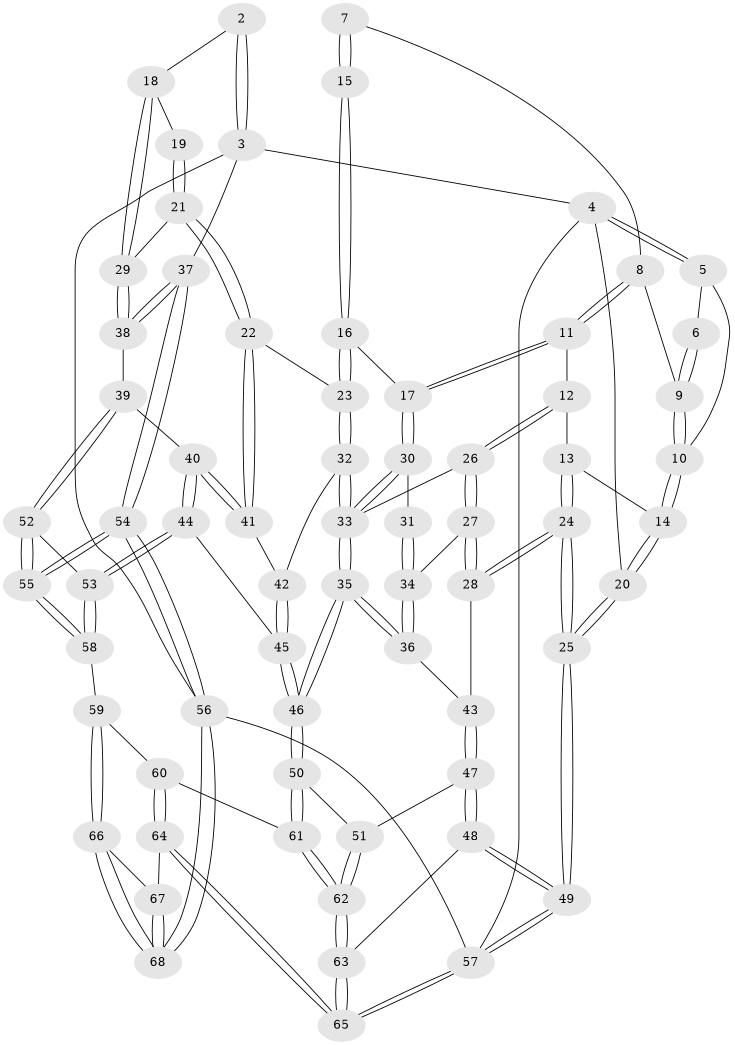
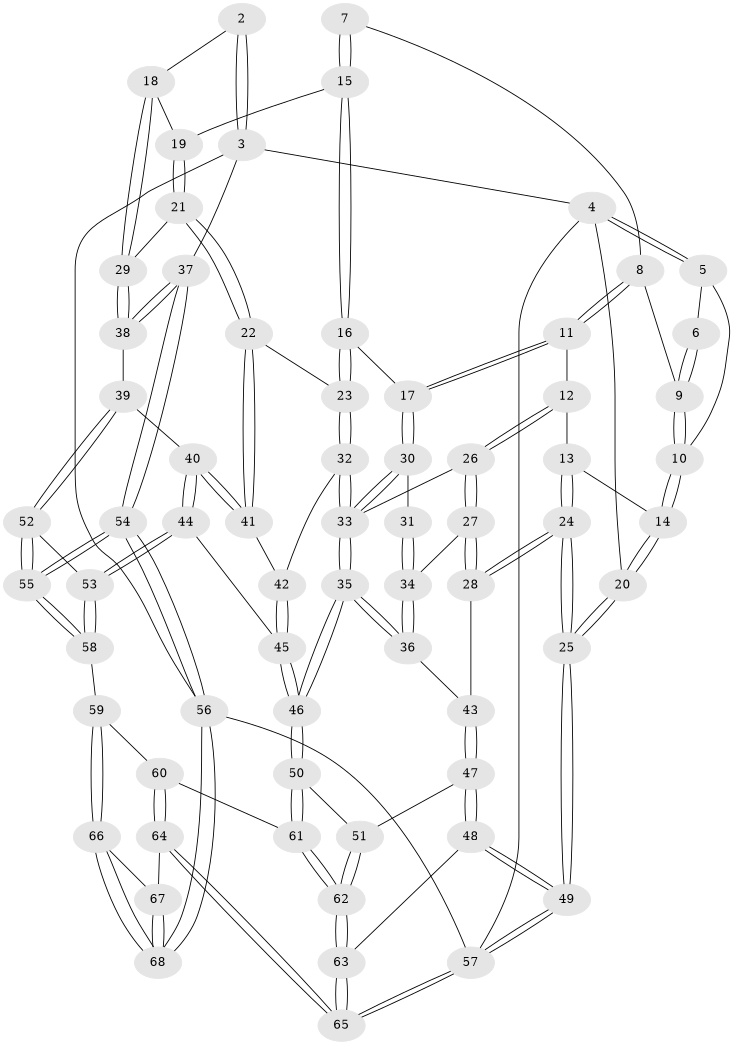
edge "15" -- "19": added
